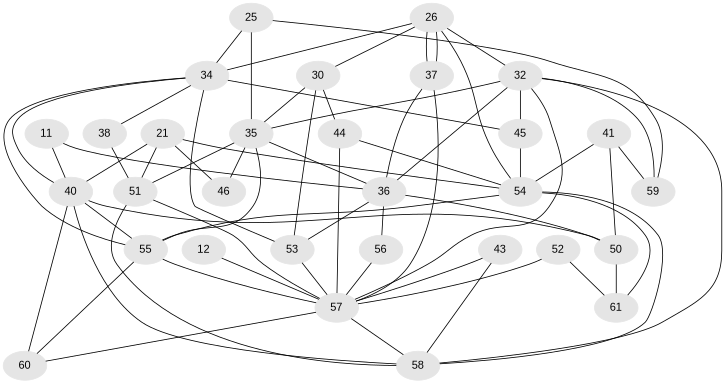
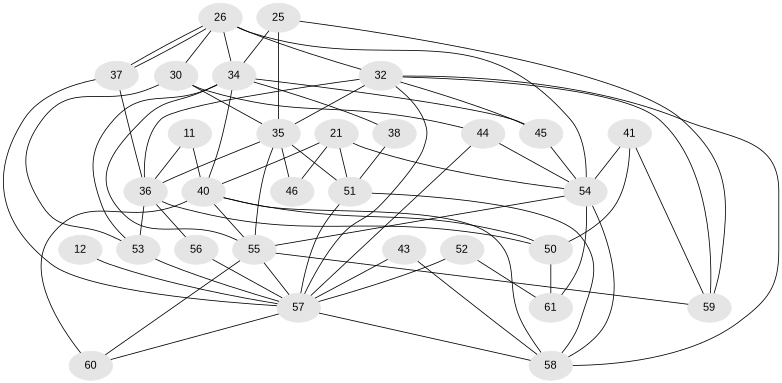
edge "55" -- "59": added
